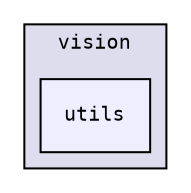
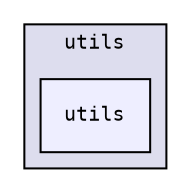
cluster "vision": label "vision" -> "utils"
